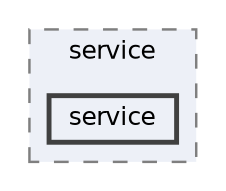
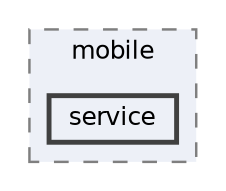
cluster "service": label "service" -> "mobile"
